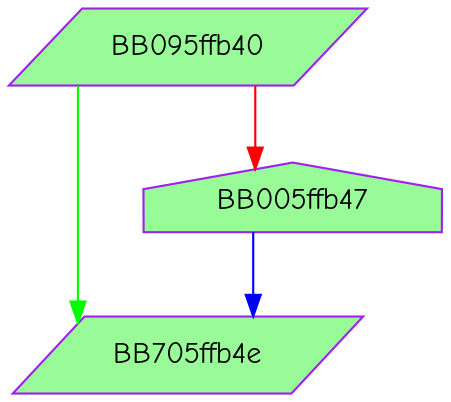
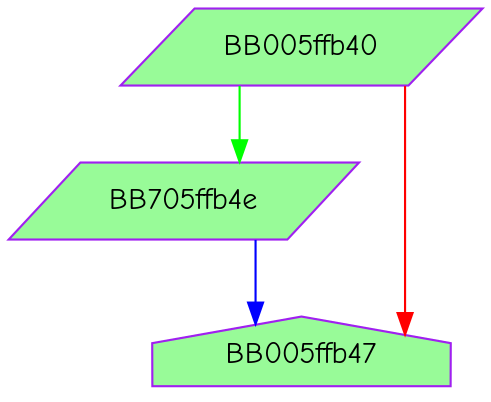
node "BB095ffb40": label "BB095ffb40" -> "BB005ffb40"
edge "BB005ffb47" -> "BB705ffb4e": reversed
